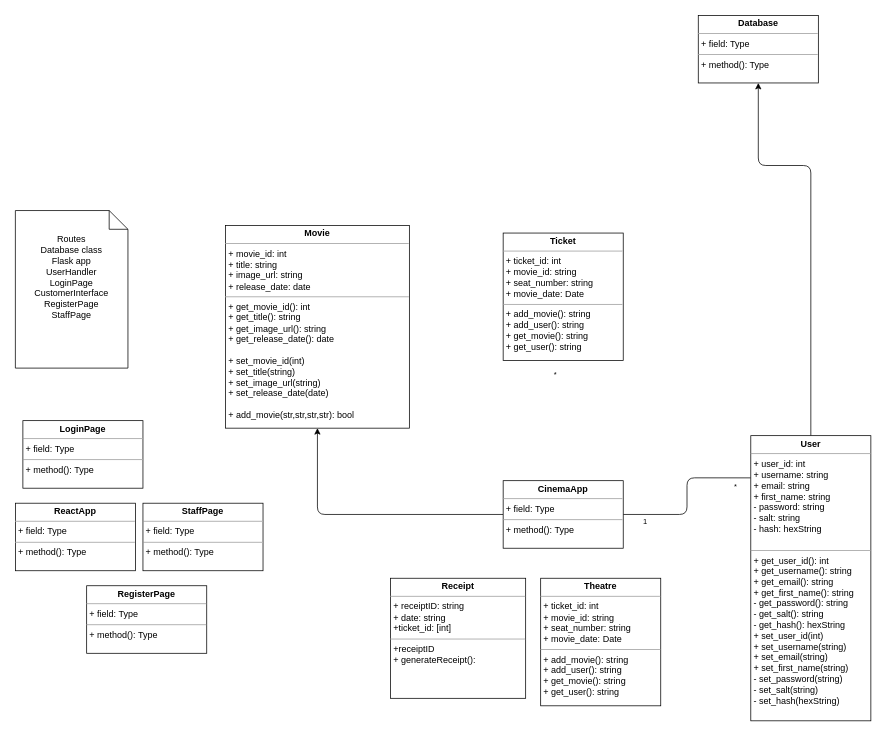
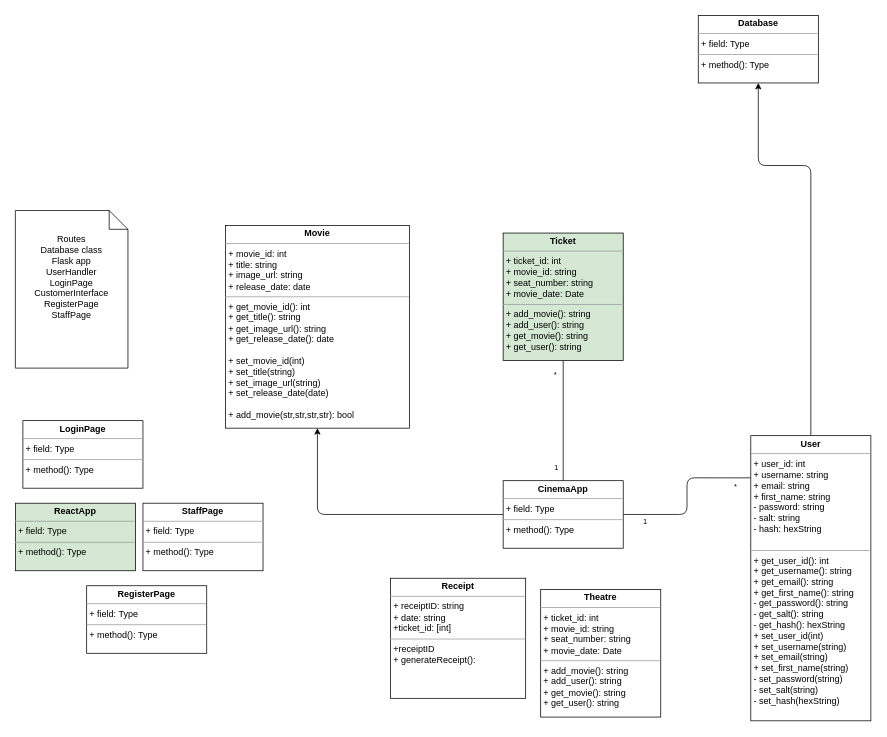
node "Ticket + ticket_id: int + movie_id: string + seat_number: string + movie_date: Date + add_movie(): string + add_user(): string + get_movie(): string + get_user(): string": fillcolor #ffffff -> #d5e8d4
edge "Ticket + ticket_id: int + movie_id: string + seat_number: string + movie_date: Date + add_movie(): string + add_user(): string + get_movie(): string + get_user(): string" -- "CinemaApp + field: Type + method(): Type": added, label "1"
node "ReactApp + field: Type + method(): Type": fillcolor #ffffff -> #d5e8d4
node "Theatre + ticket_id: int + movie_id: string + seat_number: string + movie_date: Date + add_movie(): string + add_user(): string + get_movie(): string + get_user(): string": moved (600, 642) -> (600, 653)
